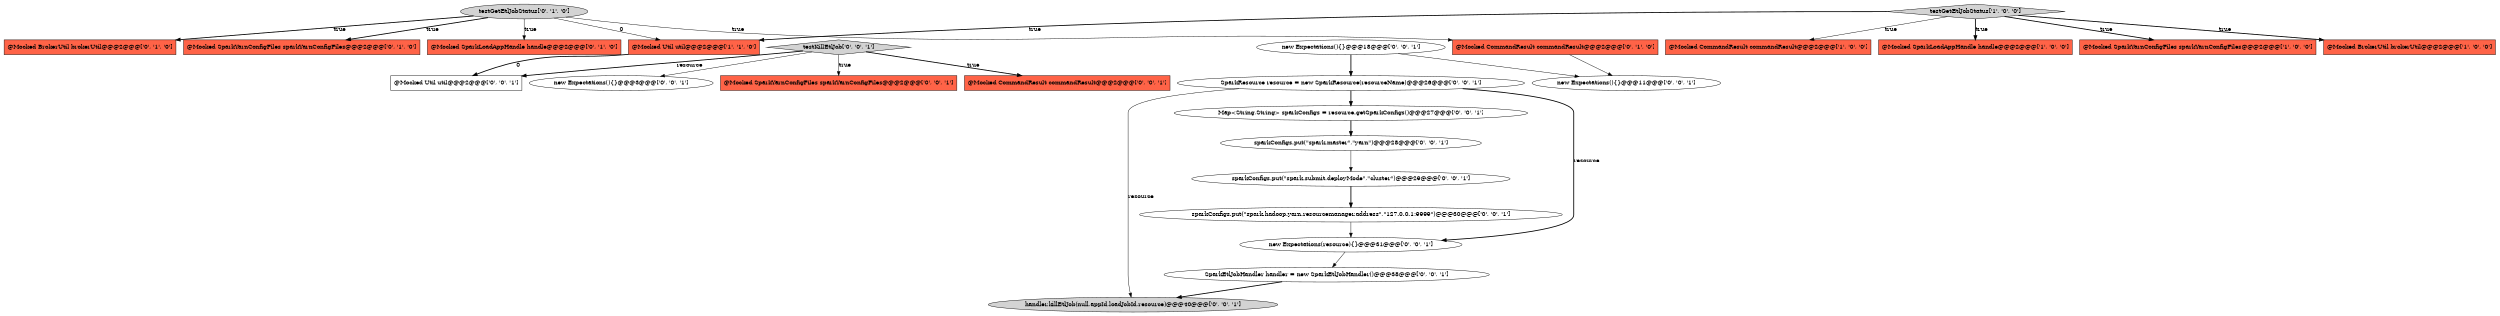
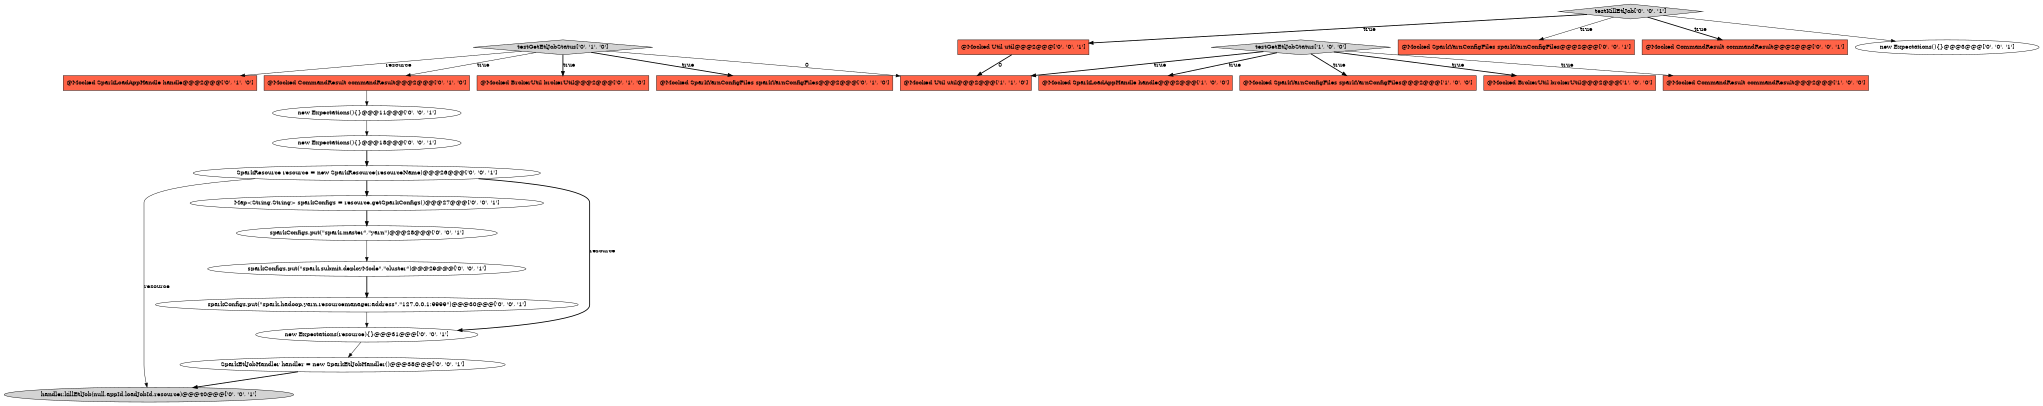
node "testGetEtlJobStatus['0', '1', '0']": shape ellipse -> diamond
edge "testGetEtlJobStatus['0', '1', '0']" -> "@Mocked SparkLoadAppHandle handle@@@2@@@['0', '1', '0']": label "true" -> "resource"
edge "@Mocked Util util@@@2@@@['1', '1', '0']" -> "@Mocked Util util@@@2@@@['0', '0', '1']": reversed
edge "testKillEtlJob['0', '0', '1']" -> "@Mocked Util util@@@2@@@['0', '0', '1']": label "resource" -> "true"
edge "new Expectations(){}@@@18@@@['0', '0', '1']" -> "new Expectations(){}@@@11@@@['0', '0', '1']": reversed
node "@Mocked Util util@@@2@@@['0', '0', '1']": fillcolor white -> tomato
